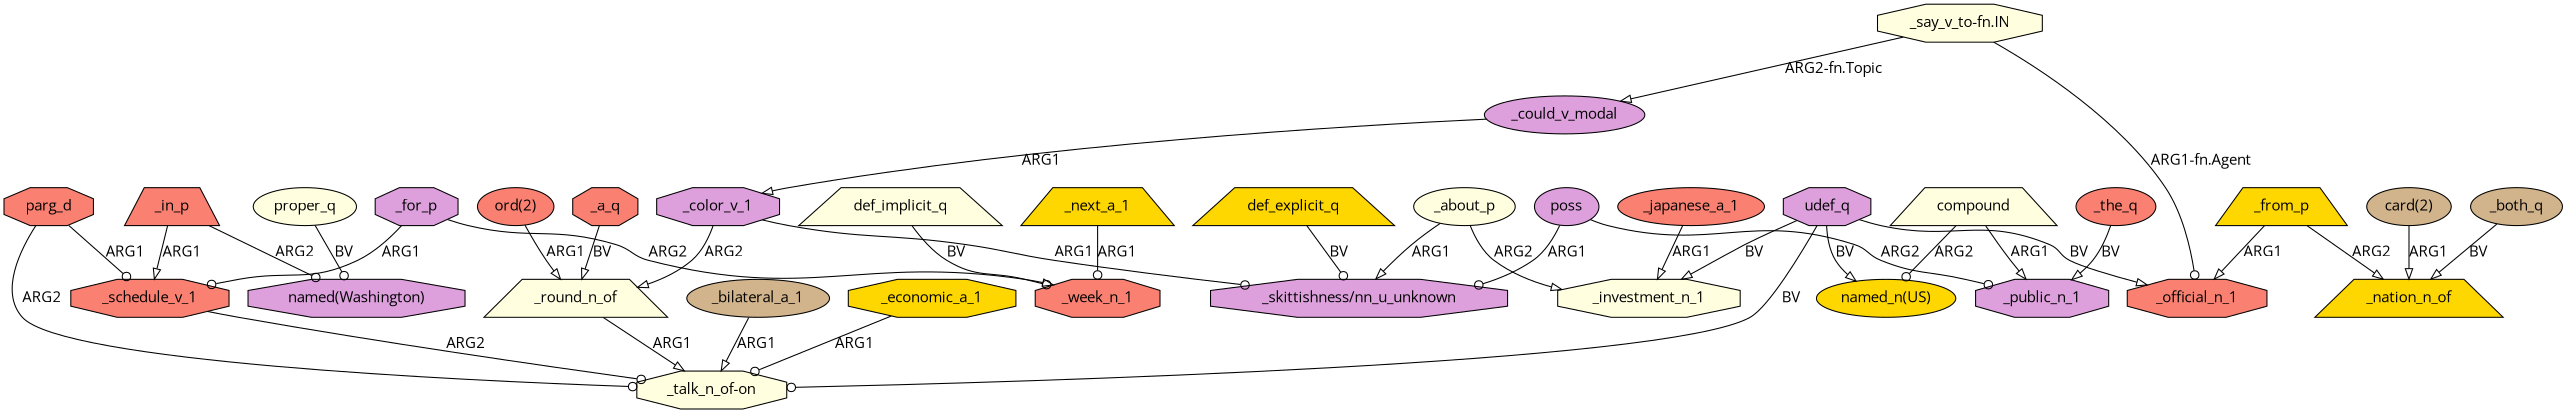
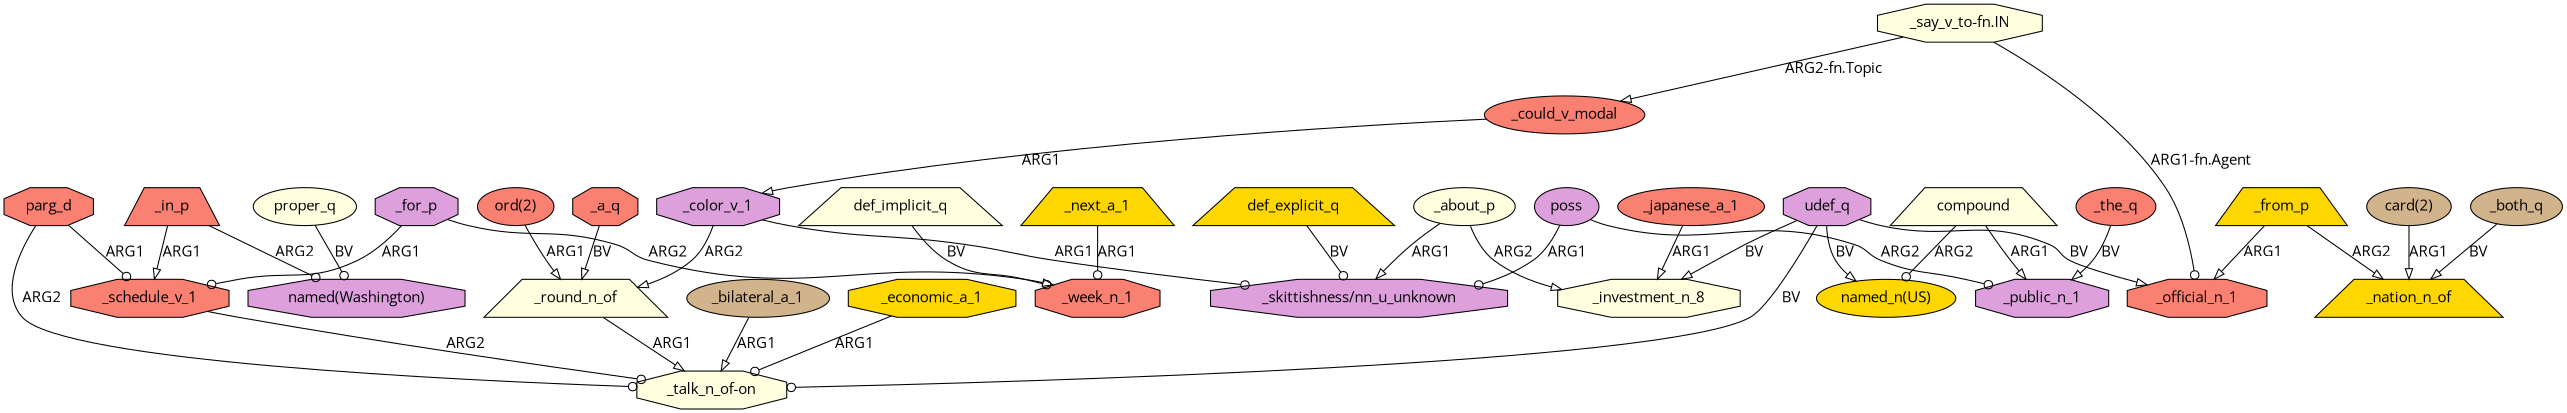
node "_could_v_modal": fillcolor plum -> salmon
node "_investment_n_1": label "_investment_n_1" -> "_investment_n_8"
